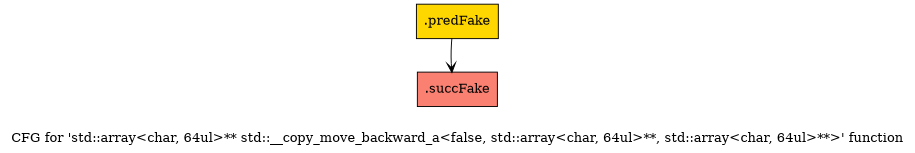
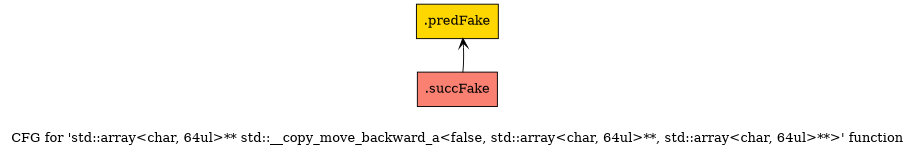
edge ".predFake" -> ".succFake": reversed
